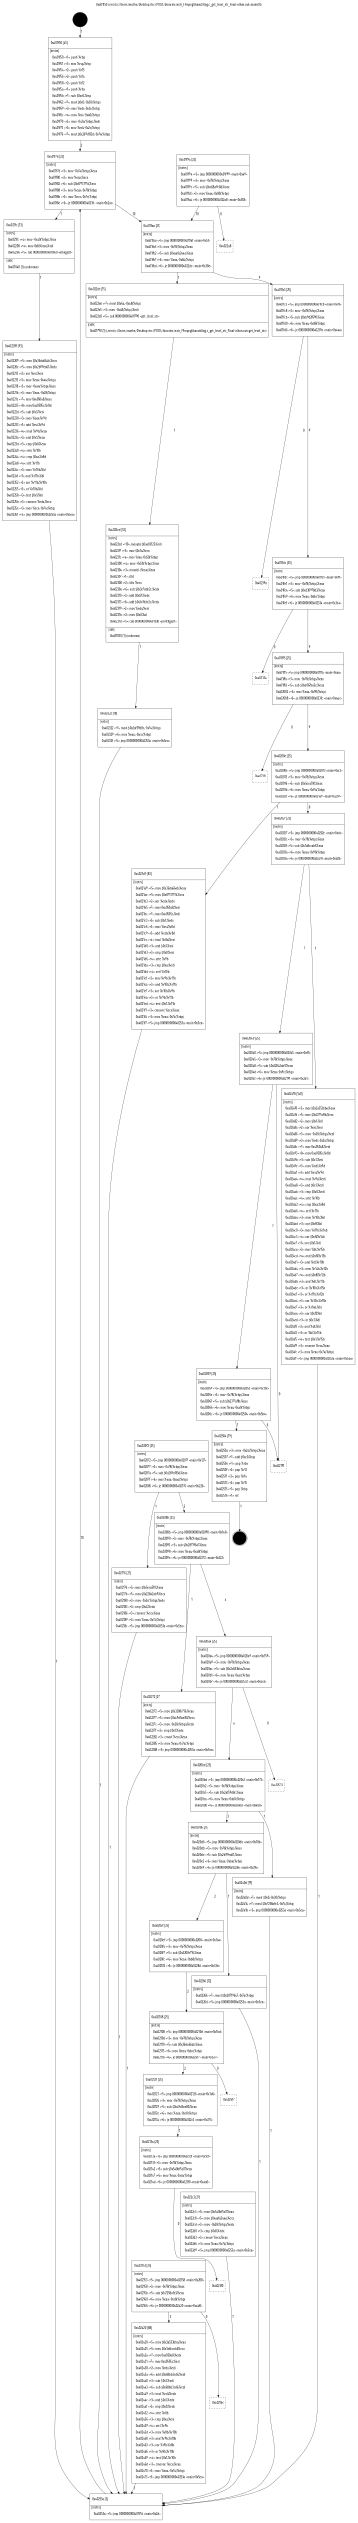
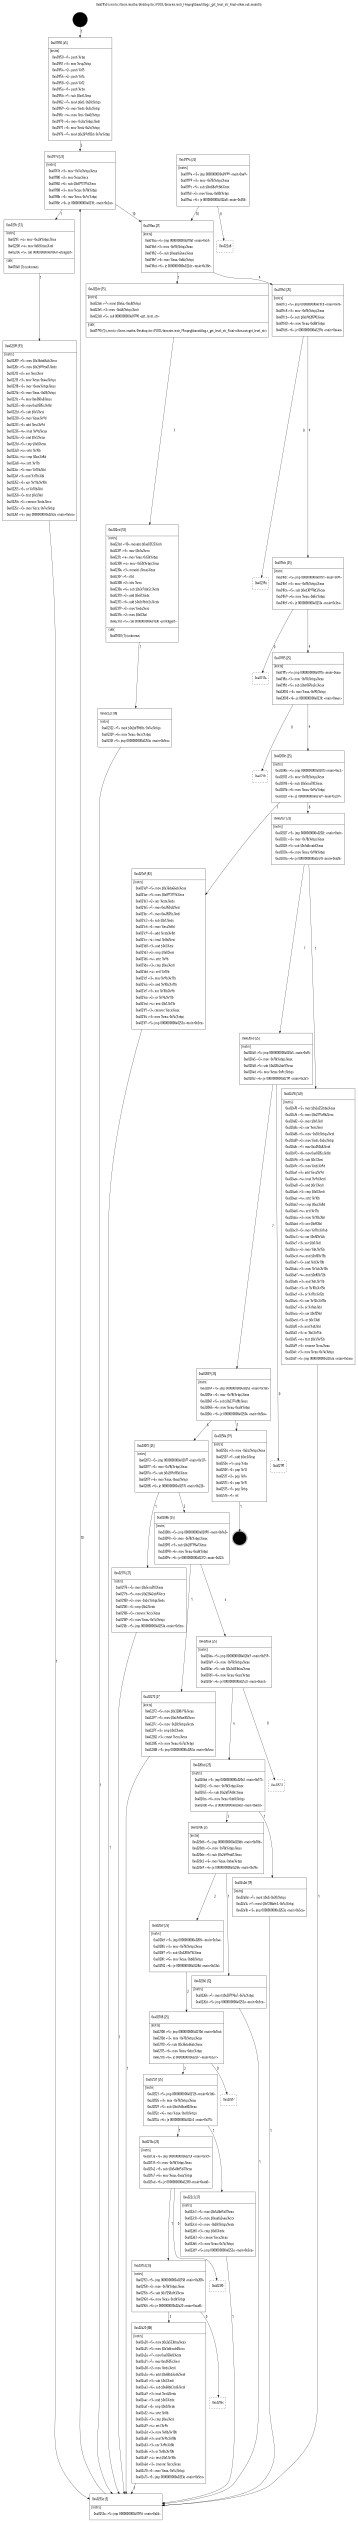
edge "0x402059 [25]" -> "0x402191": now "0x402059 [25]" -> "0x402072 [25]"
edge "0x402121 [25]" -> "0x4022c3 [27]": added, label "1"
edge "0x40213a [25]" -> "0x402153 [25]": added, label "1"
